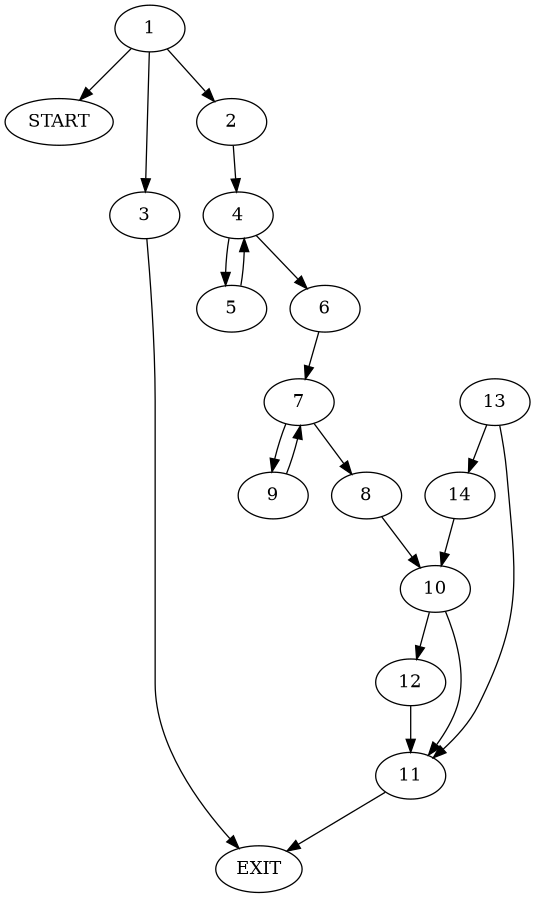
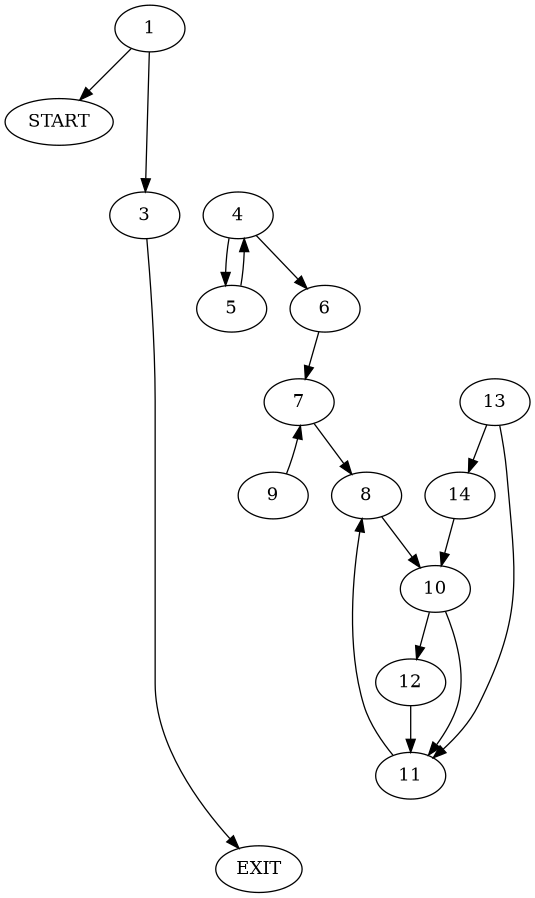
node "2": removed
edge "7" -> "9": removed
edge "11" -> "EXIT": now "11" -> "8"
